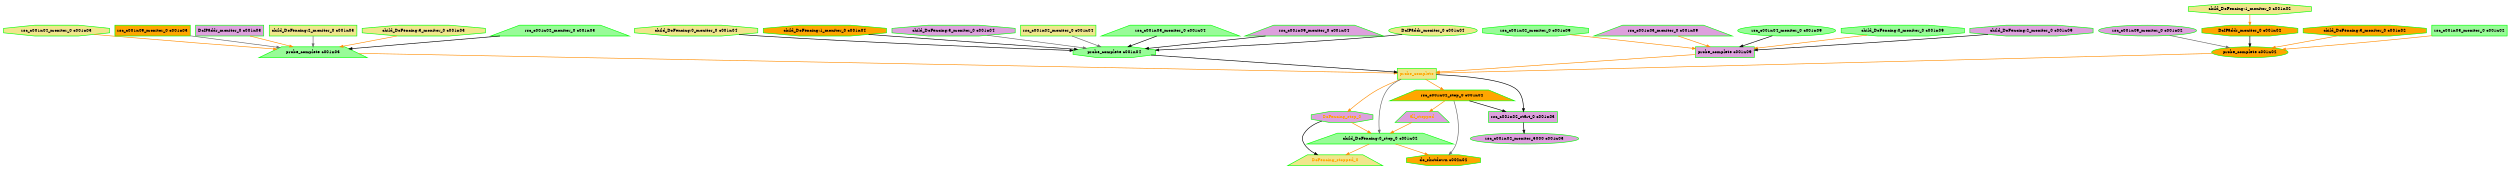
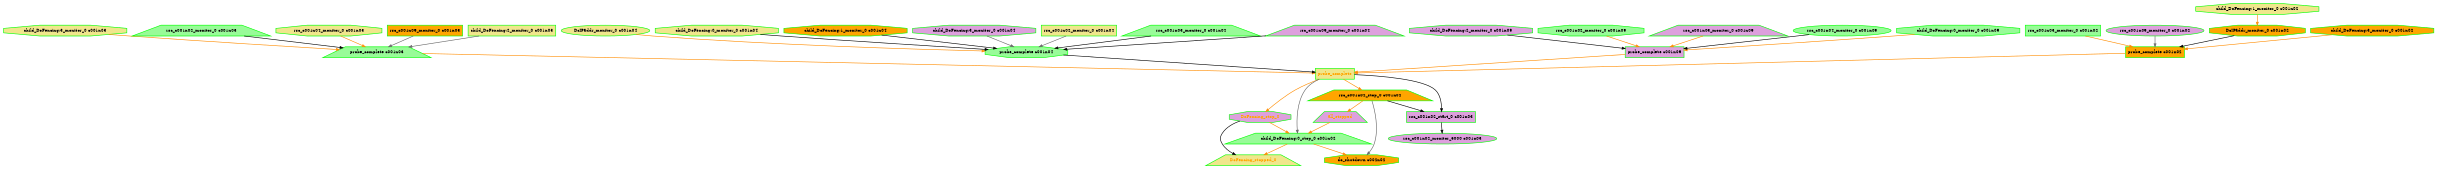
node "DcIPaddr_monitor_0 c001n03": removed
edge "DcIPaddr_monitor_0 c001n04" -> "probe_complete c001n04": color black -> darkorange
node "probe_complete c001n02": shape ellipse -> box
